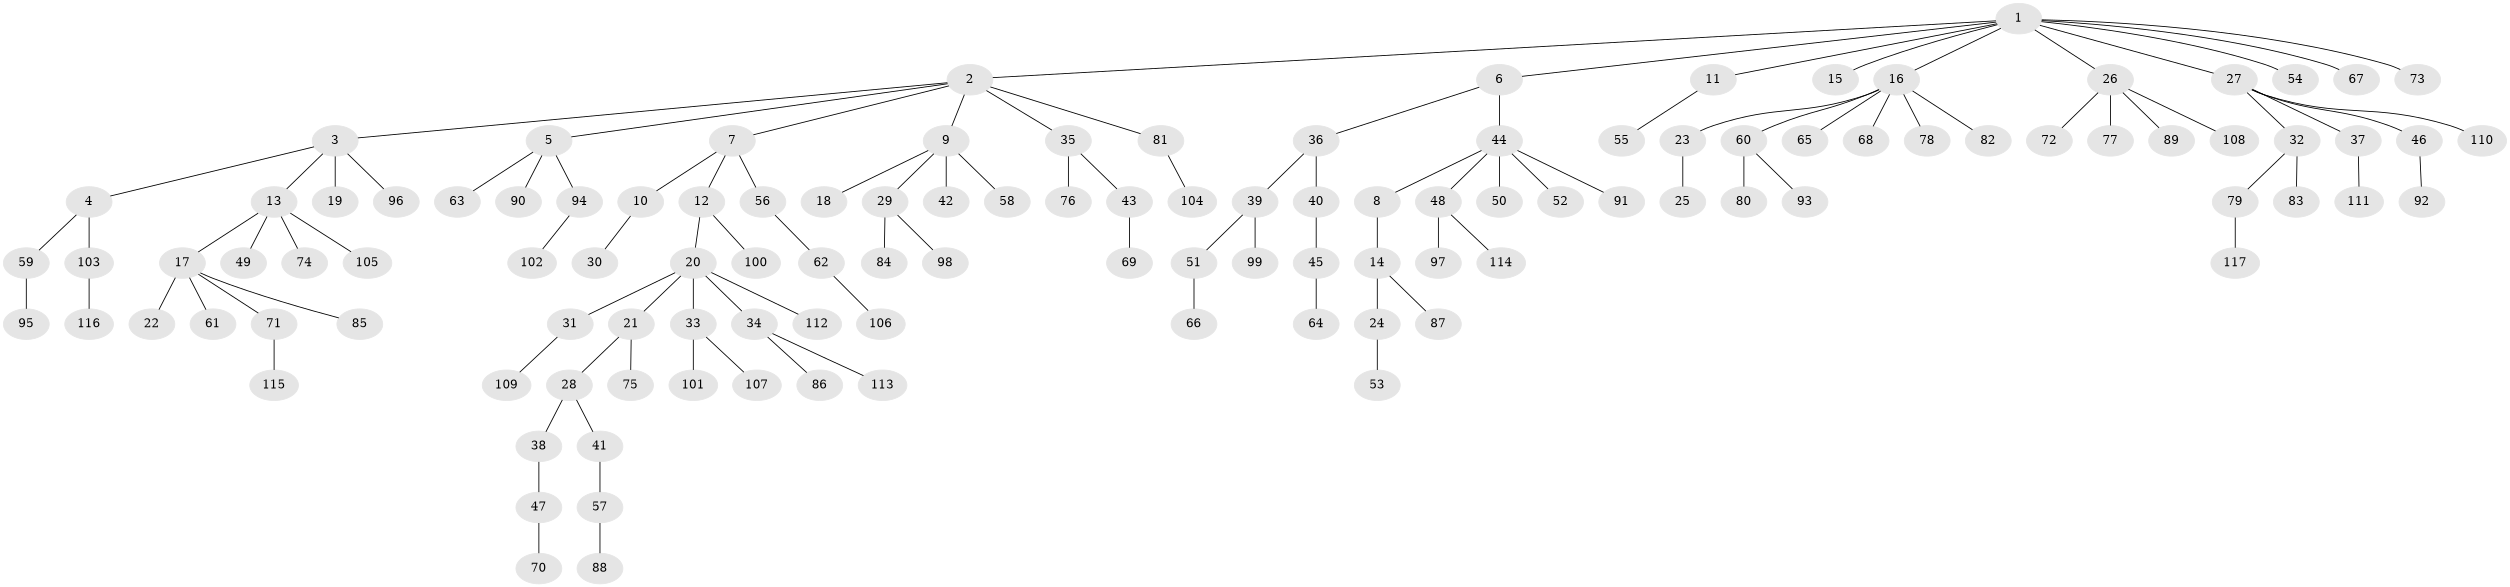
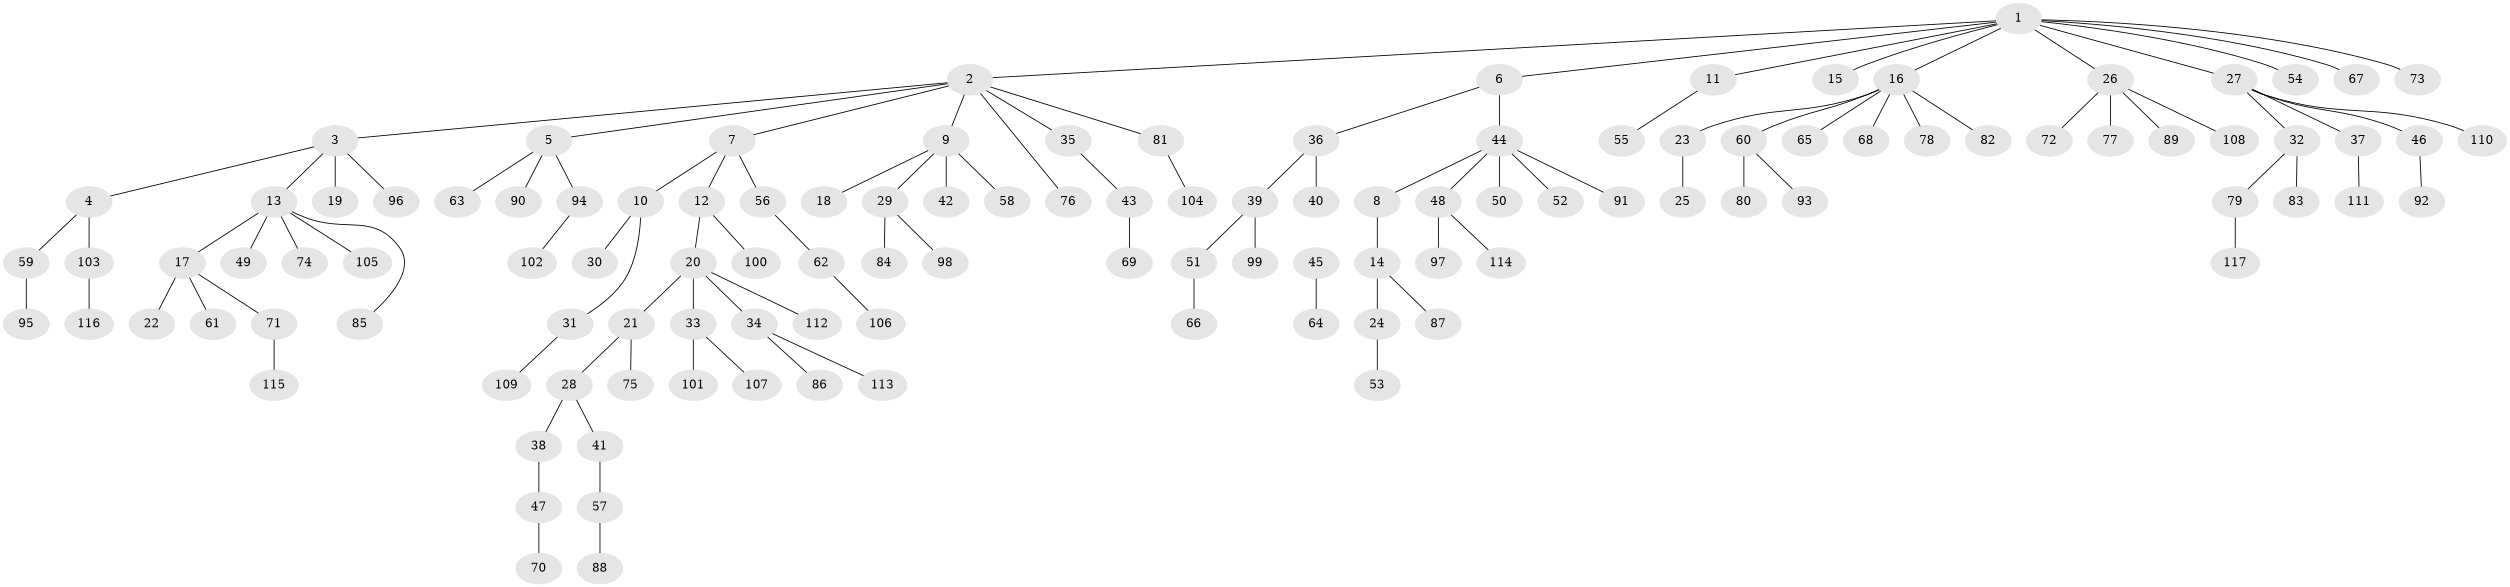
edge "35" -- "76": now "2" -- "76"
edge "40" -- "45": removed
edge "20" -- "31": now "10" -- "31"
edge "17" -- "85": now "13" -- "85"
